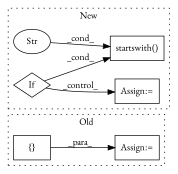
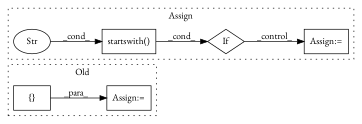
cluster "New": label "New" -> "Assign"
edge "If" -> "startswith()": reversed
